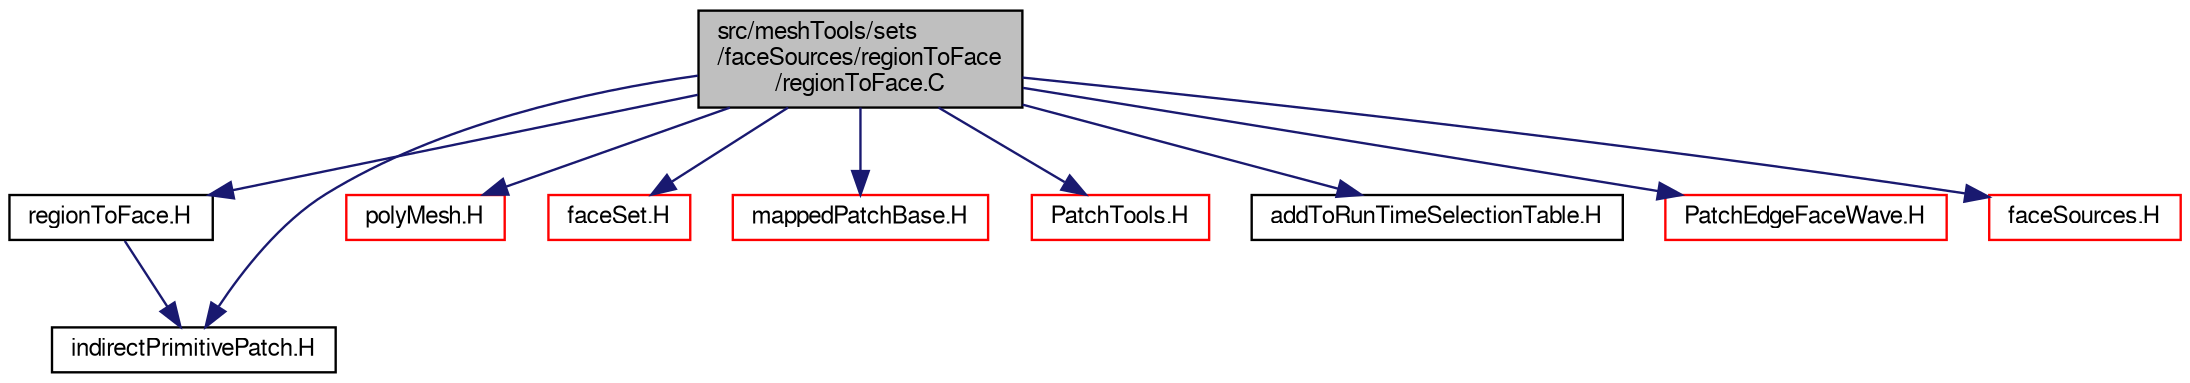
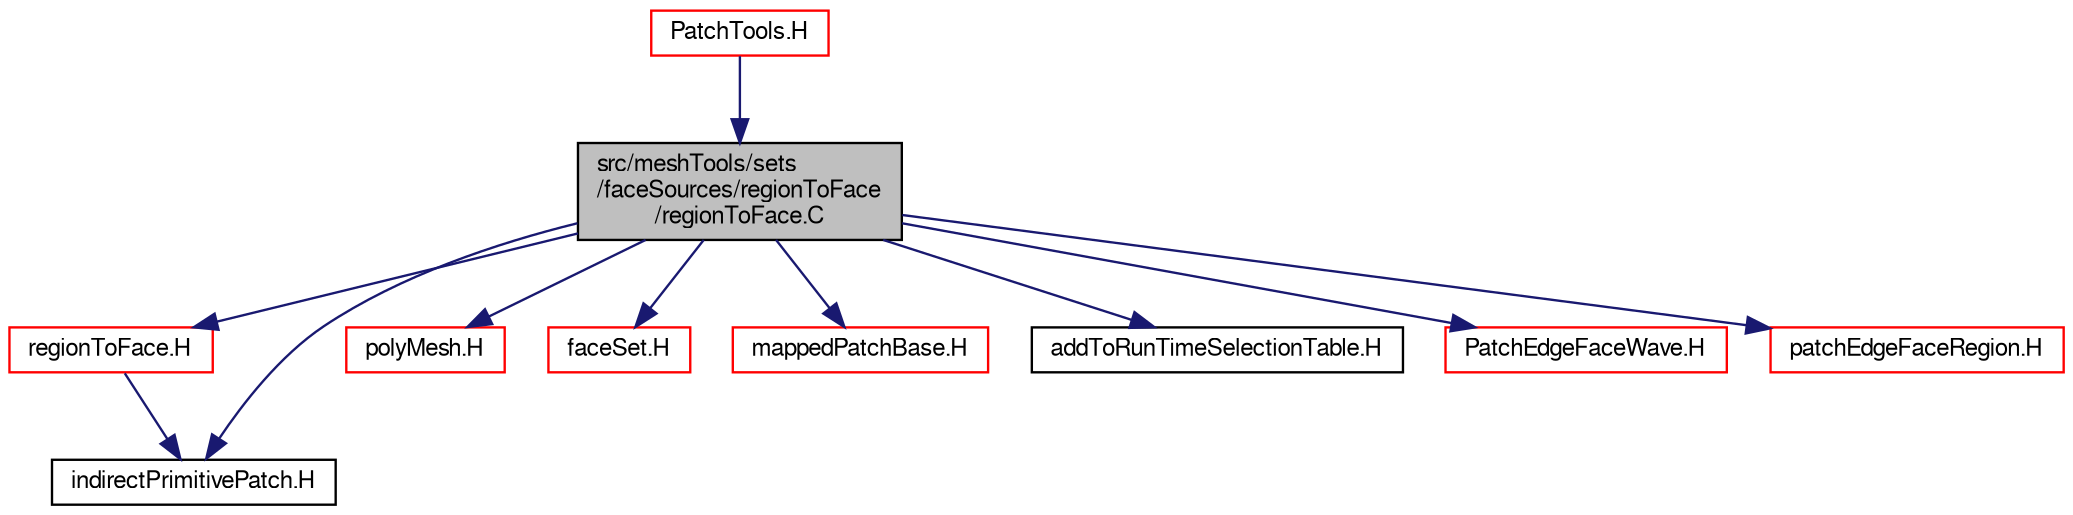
edge "src/meshTools/sets /faceSources/regionToFace /regionToFace.C" -> "PatchTools.H": reversed
node "regionToFace.H": color black -> red
node "faceSources.H": label "faceSources.H" -> "patchEdgeFaceRegion.H"
